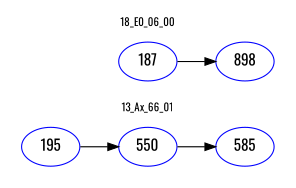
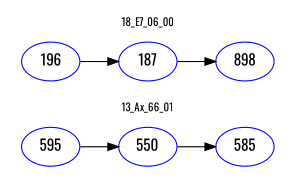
cluster "18_E0_06_00": label "18_E0_06_00" -> "18_E7_06_00"
node "196": added
node "195": label "195" -> "595"
